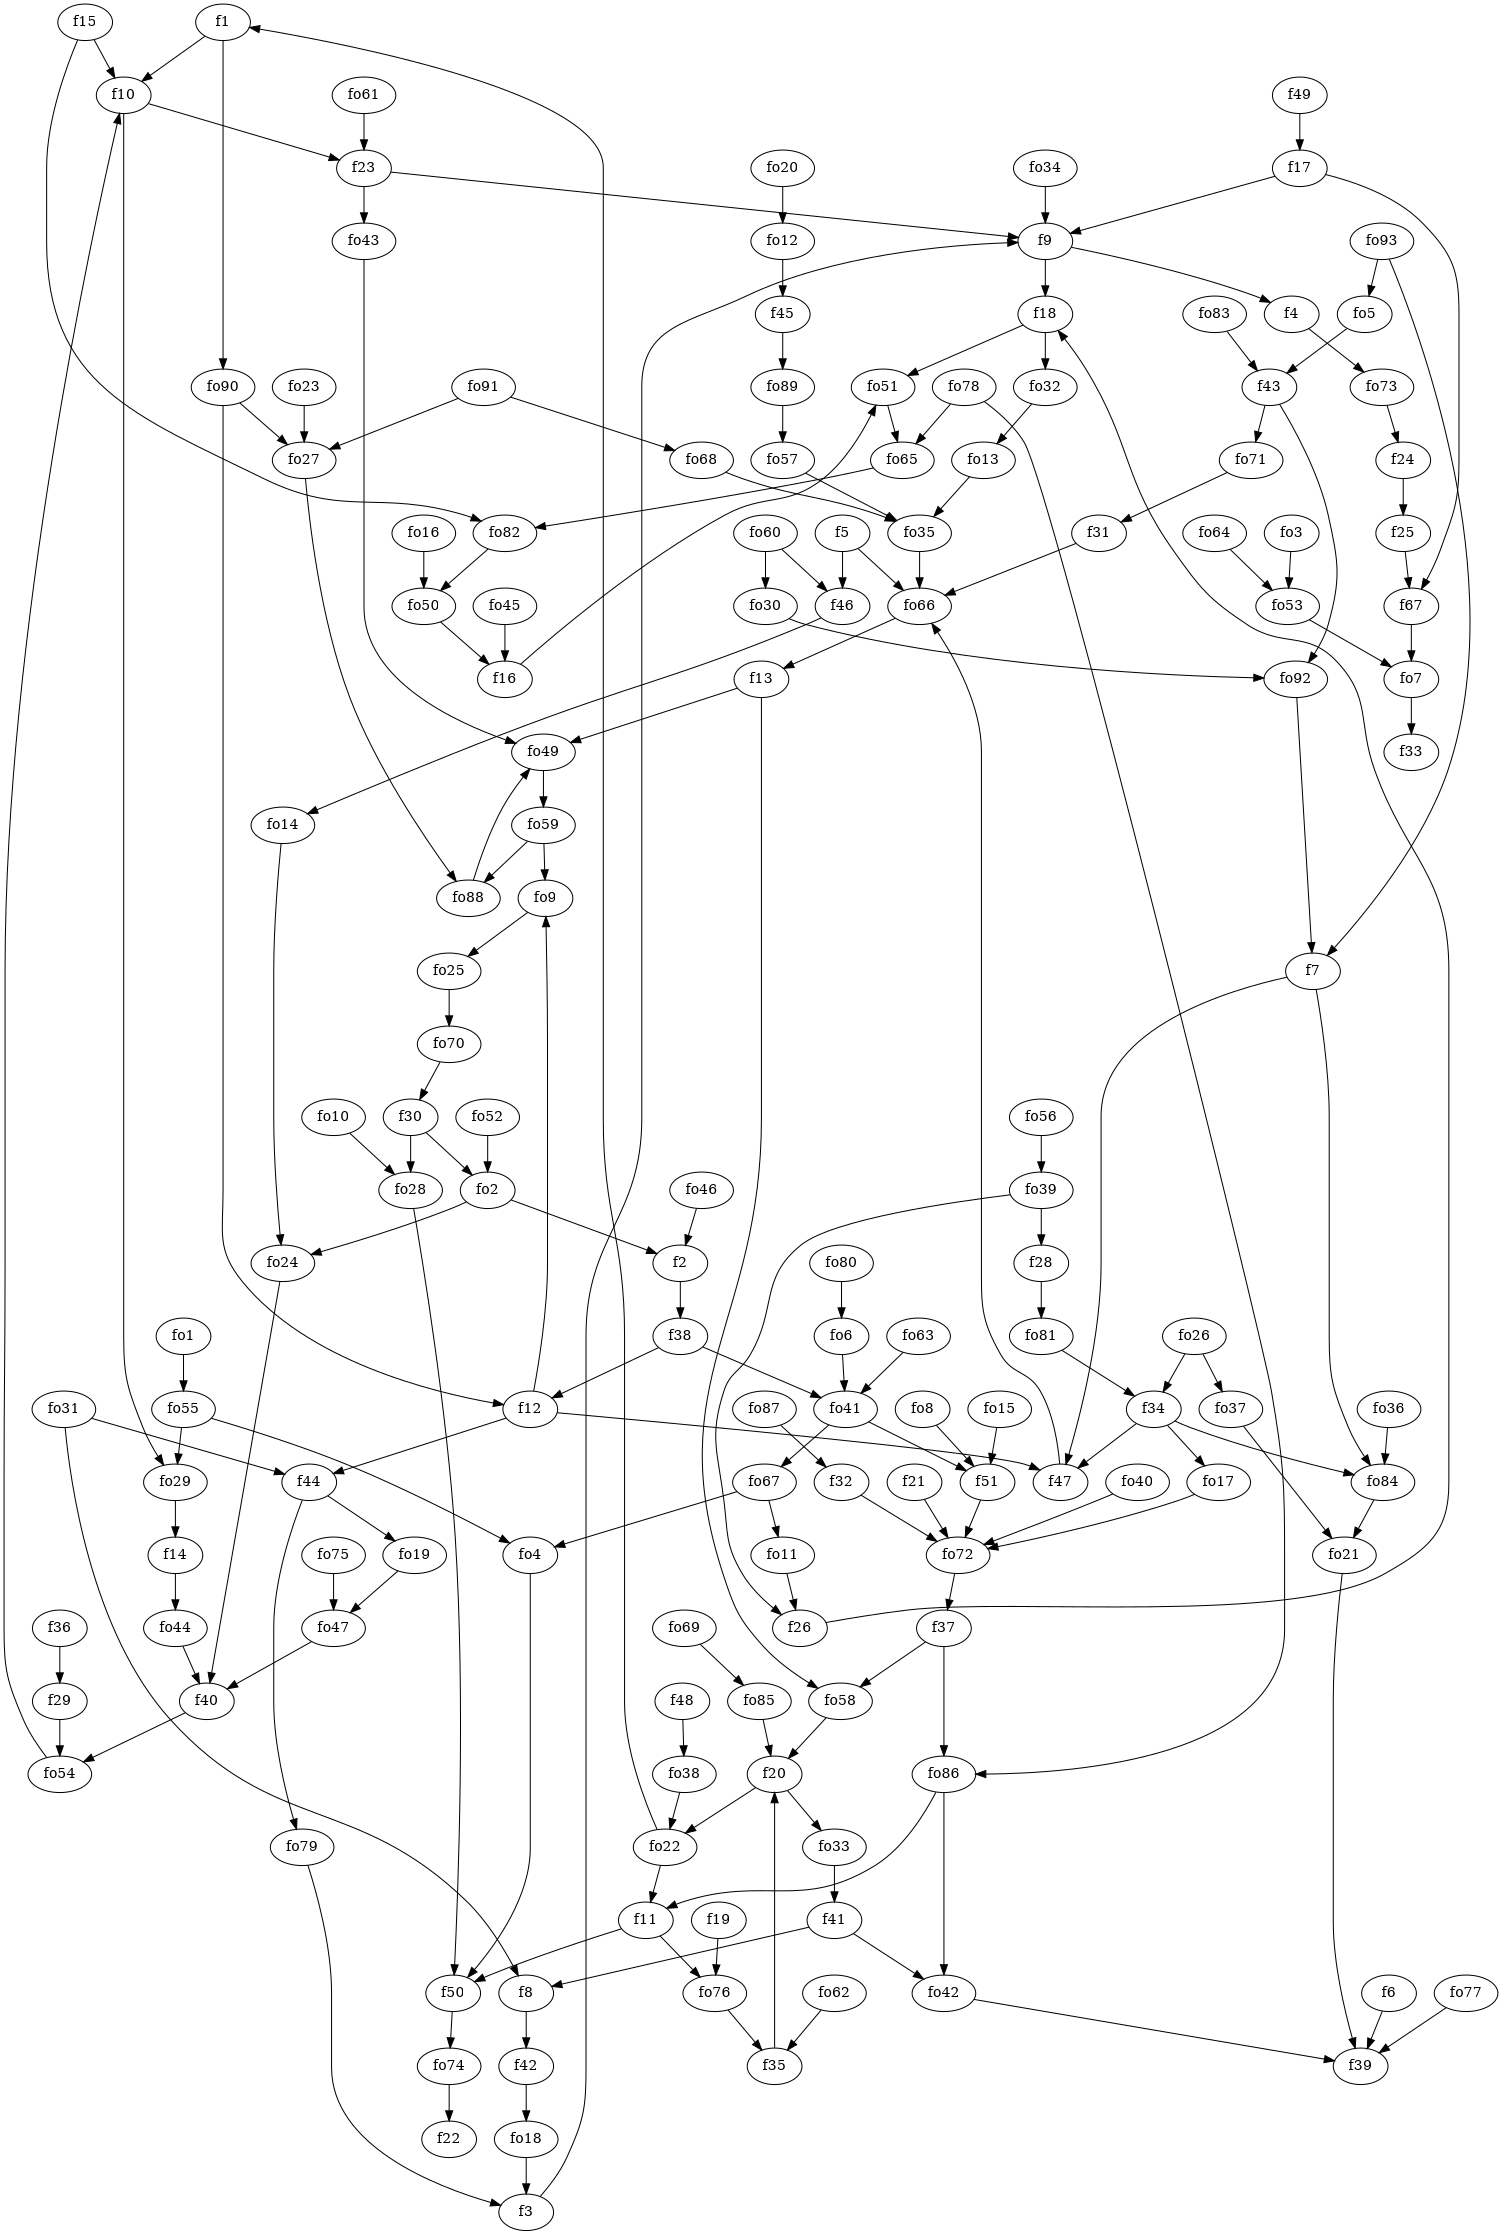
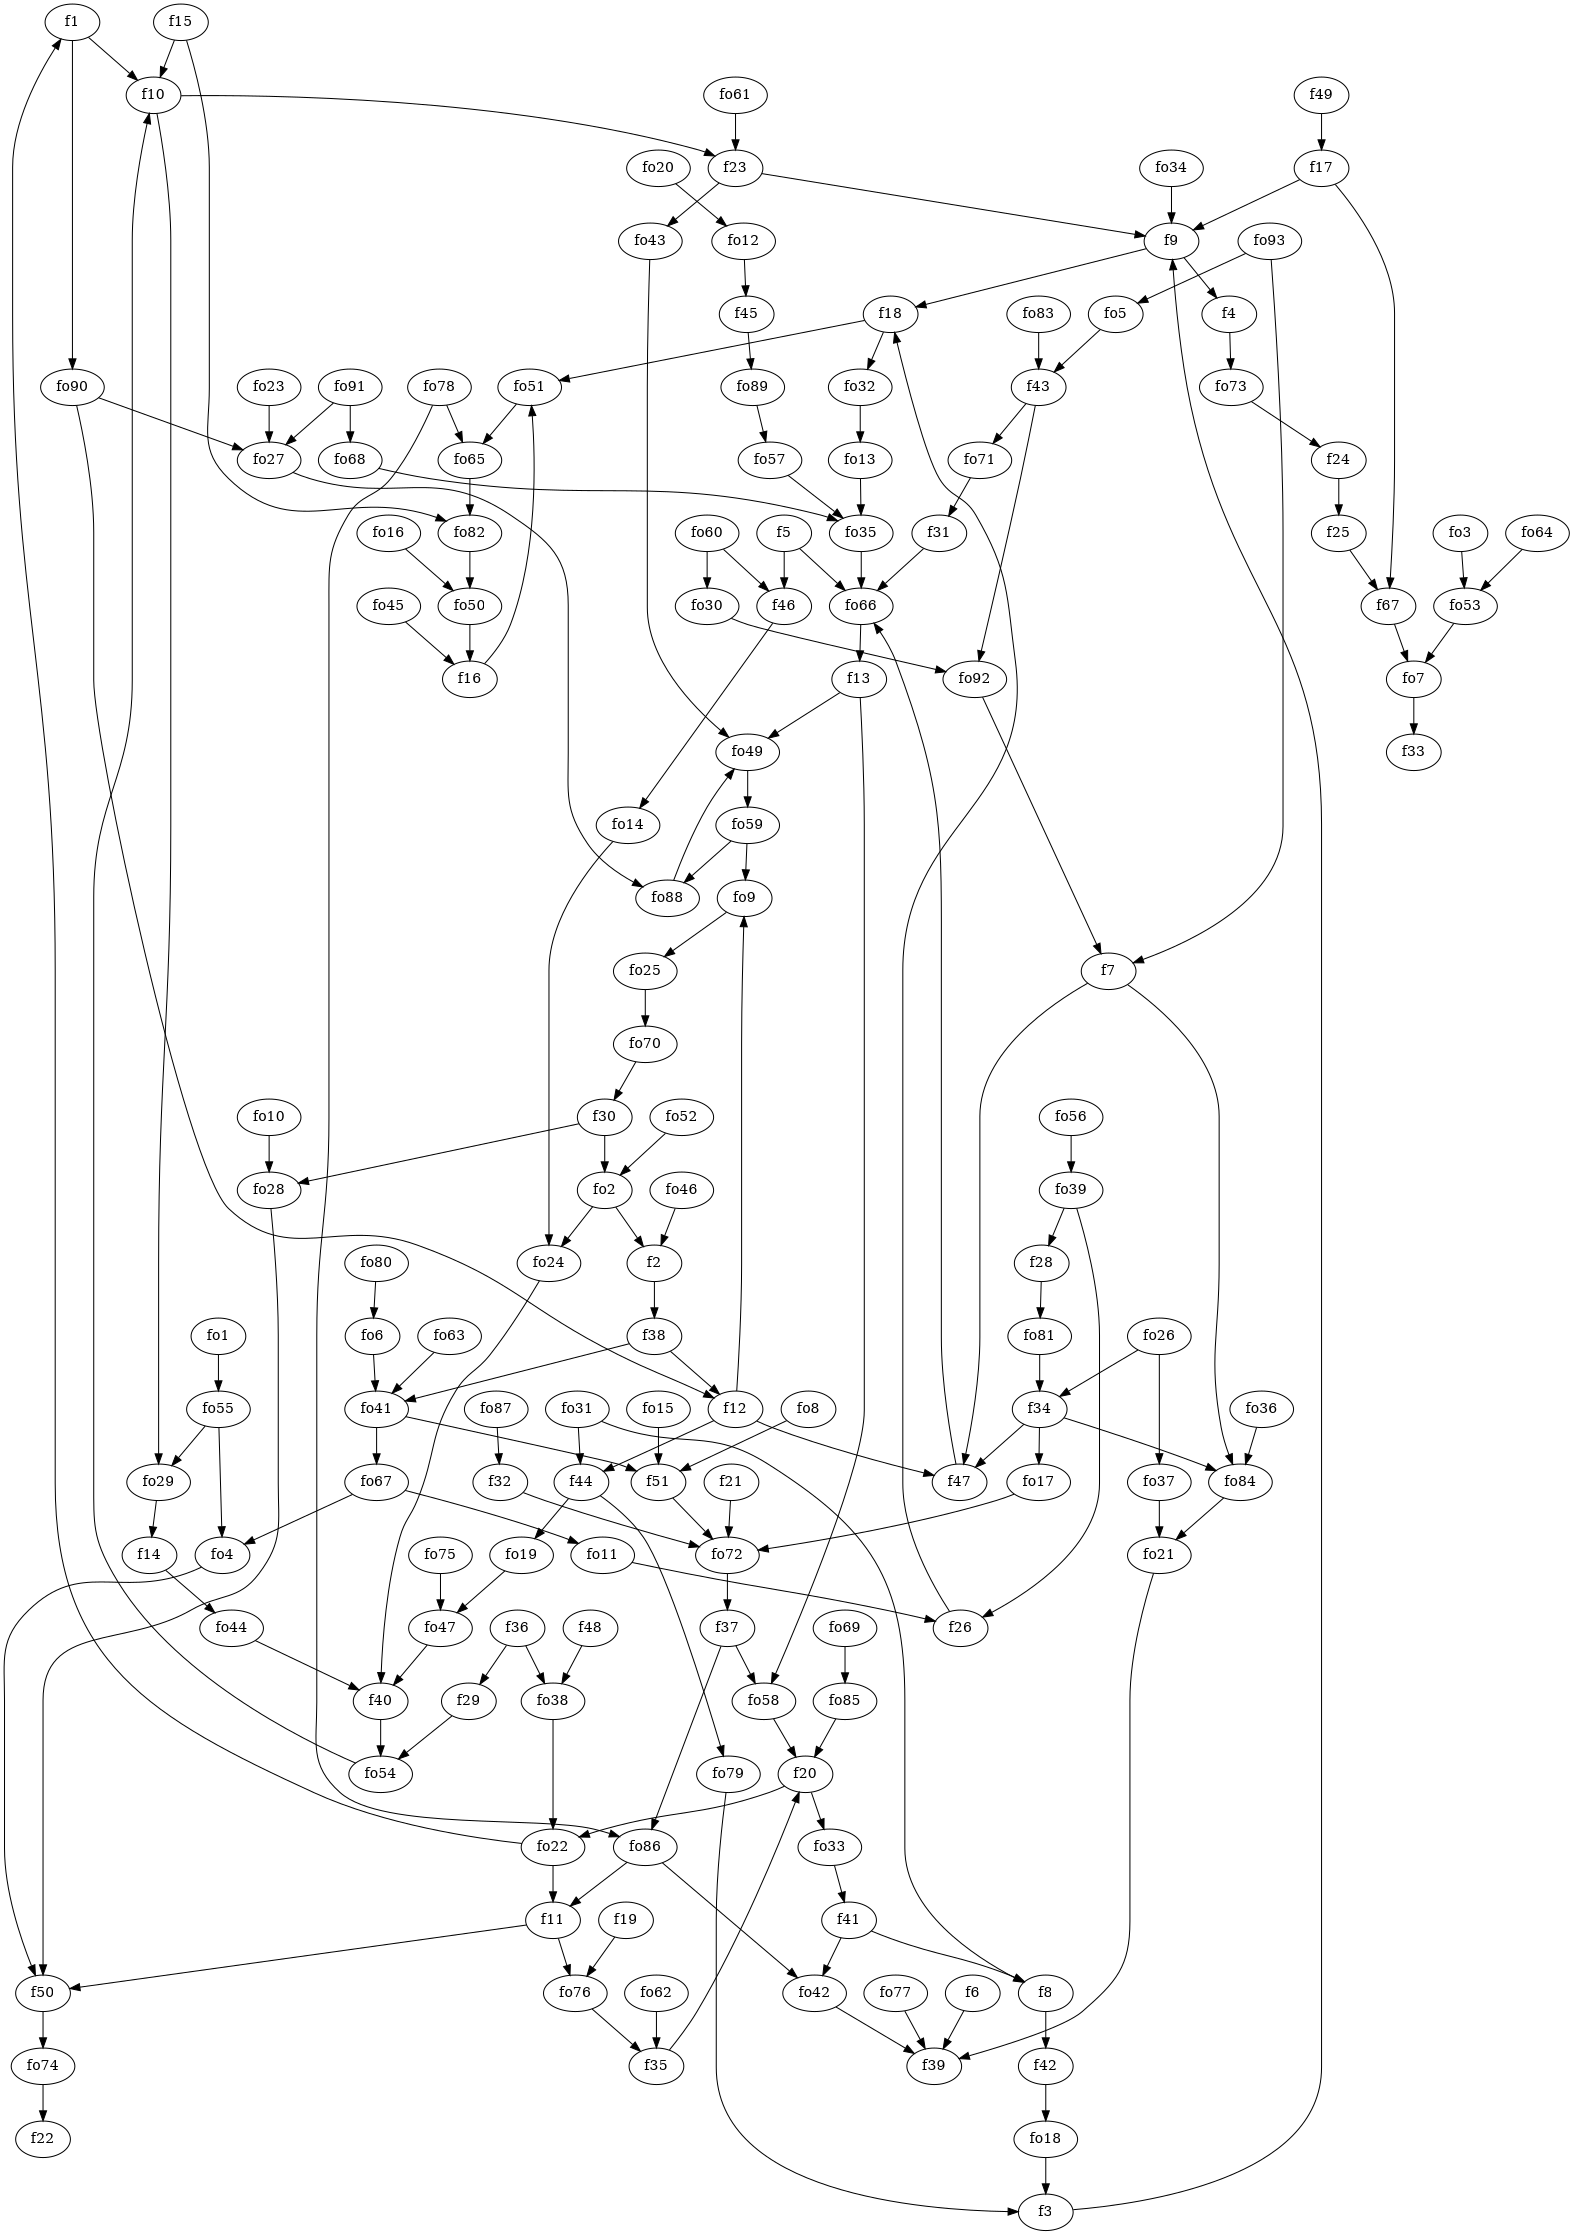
node "fo40": removed
edge "f36" -> "fo38": added
